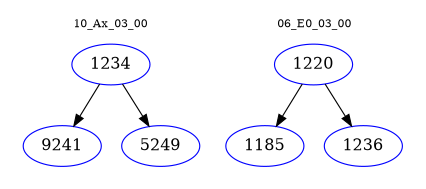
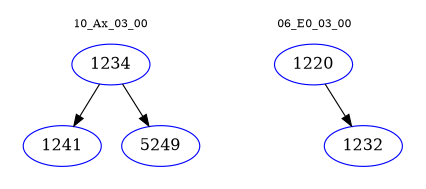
node "9241": label "9241" -> "1241"
node "1185": removed
node "1236": label "1236" -> "1232"
